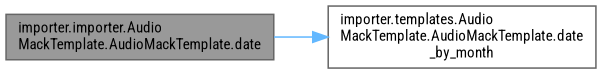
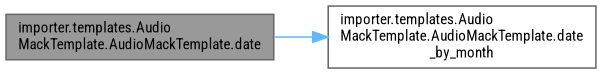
node "importer.importer.Audio MackTemplate.AudioMackTemplate.date": label "importer.importer.Audio MackTemplate.AudioMackTemplate.date" -> "importer.templates.Audio MackTemplate.AudioMackTemplate.date"
